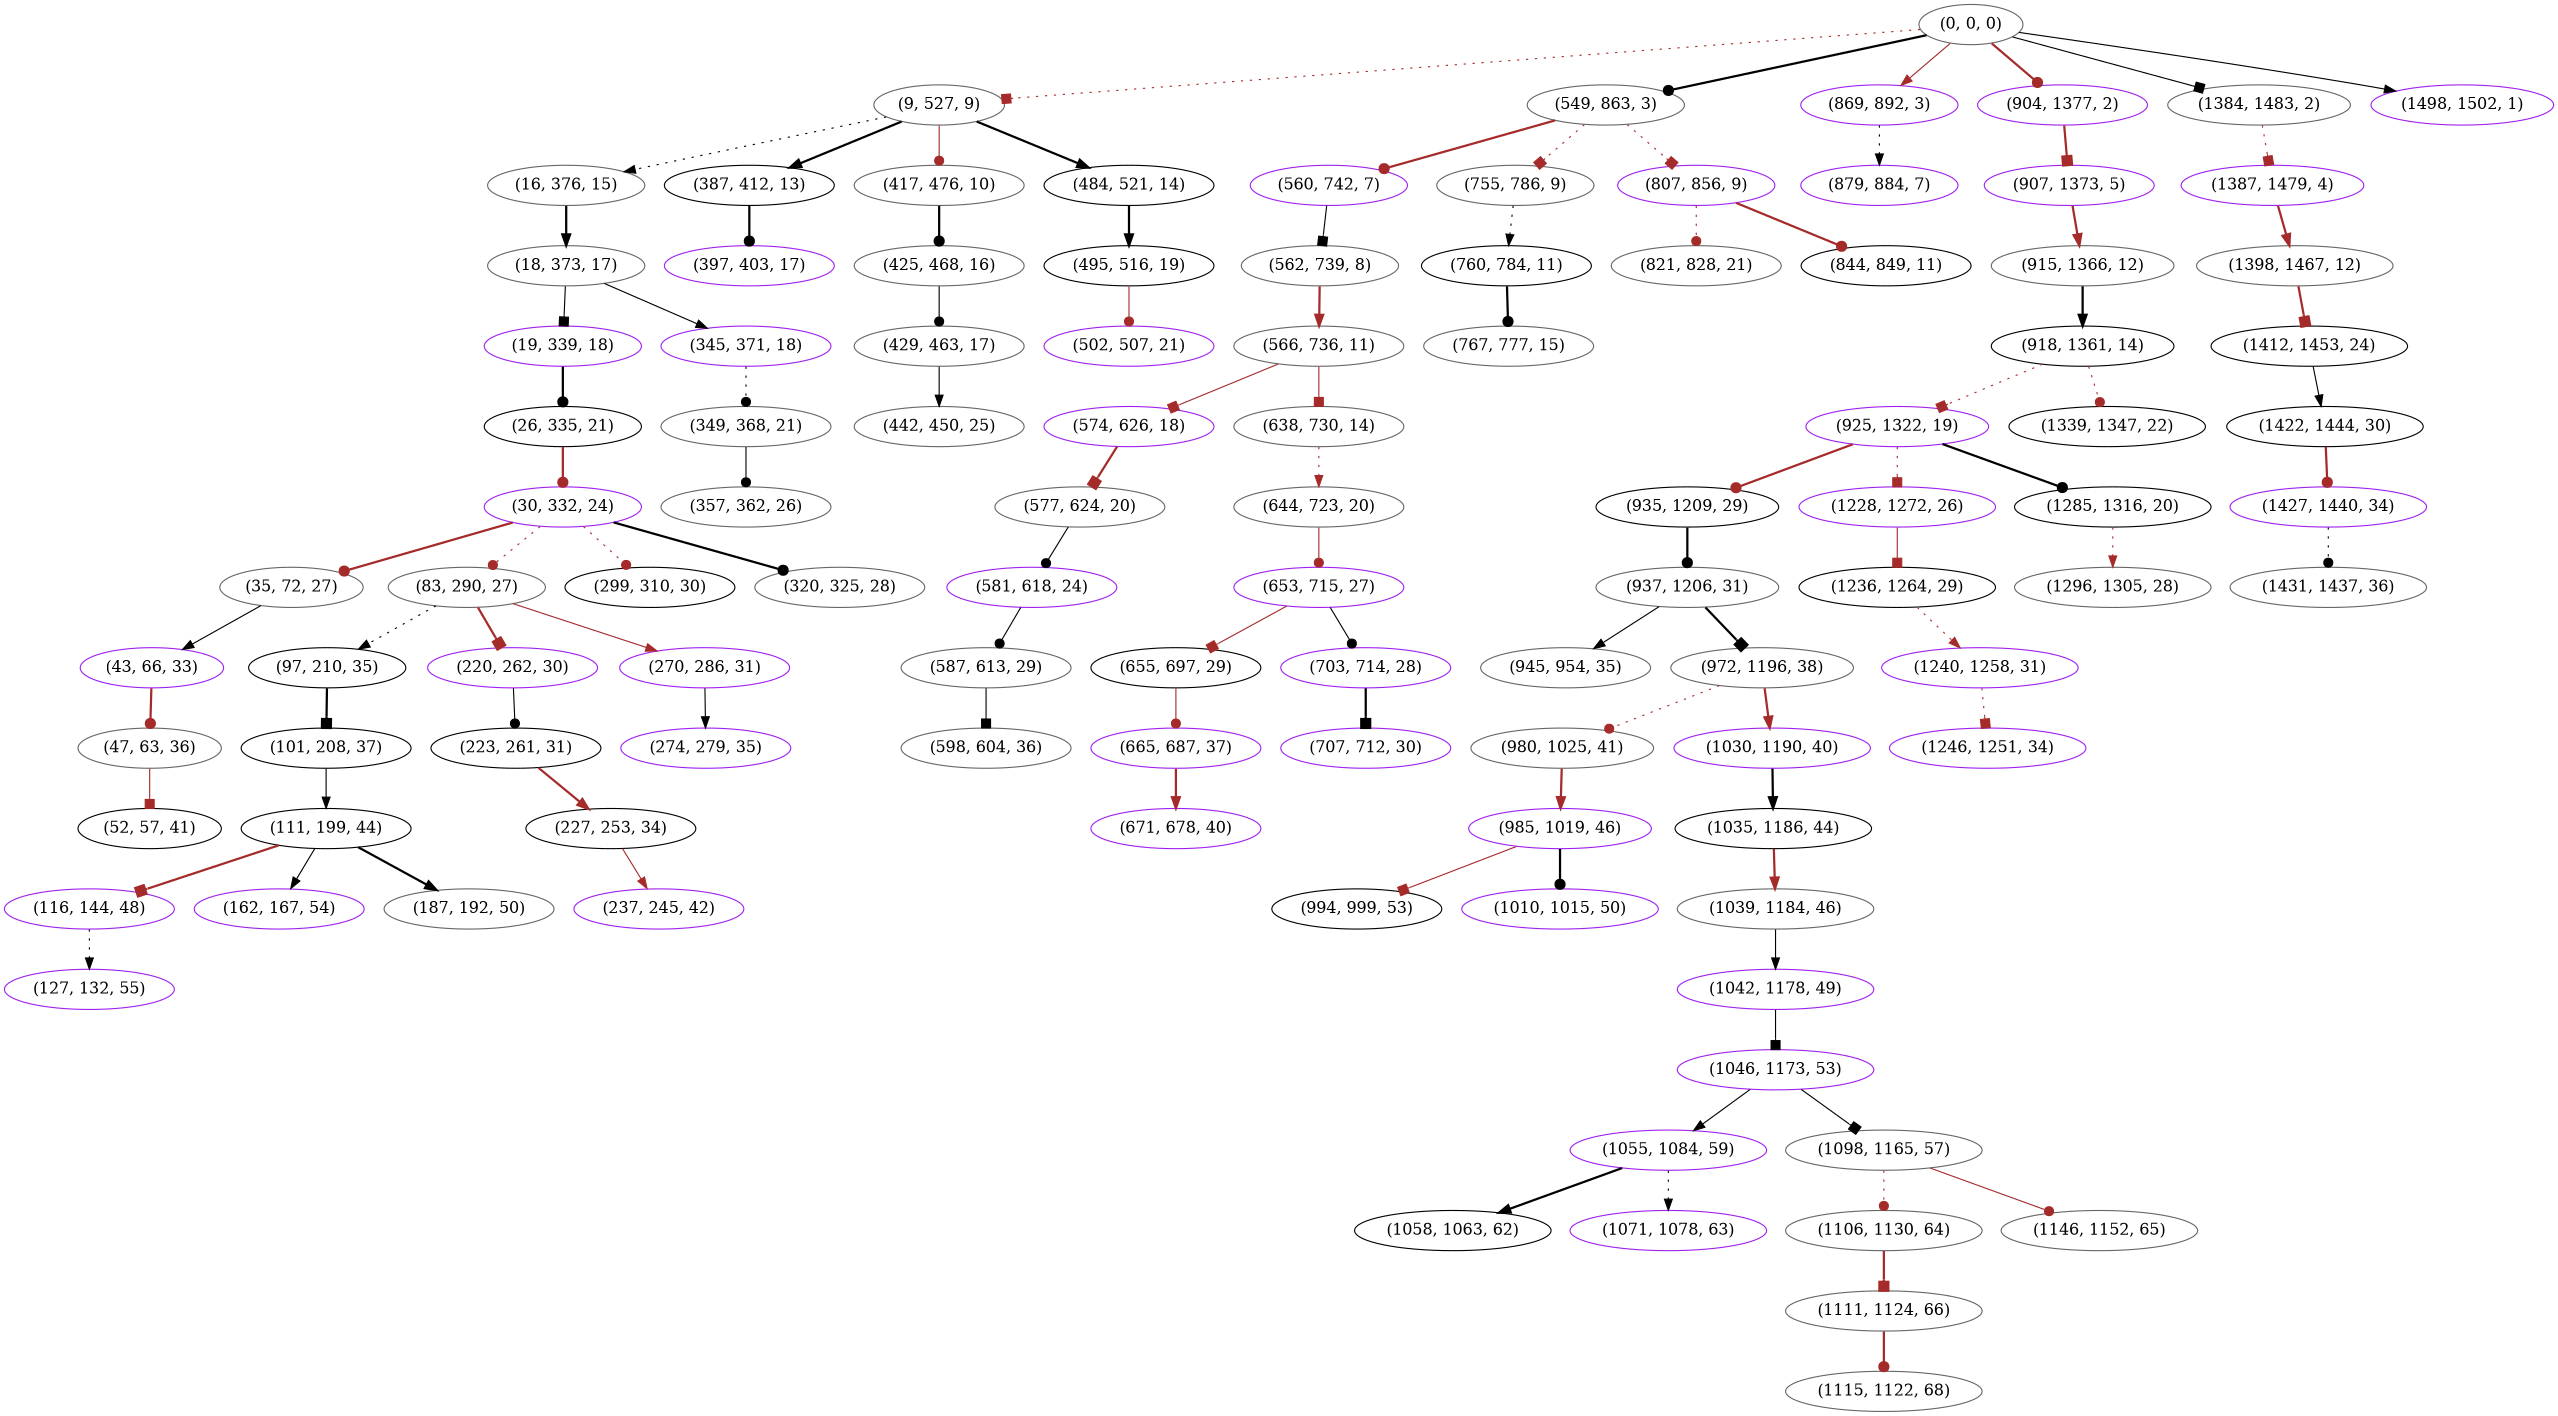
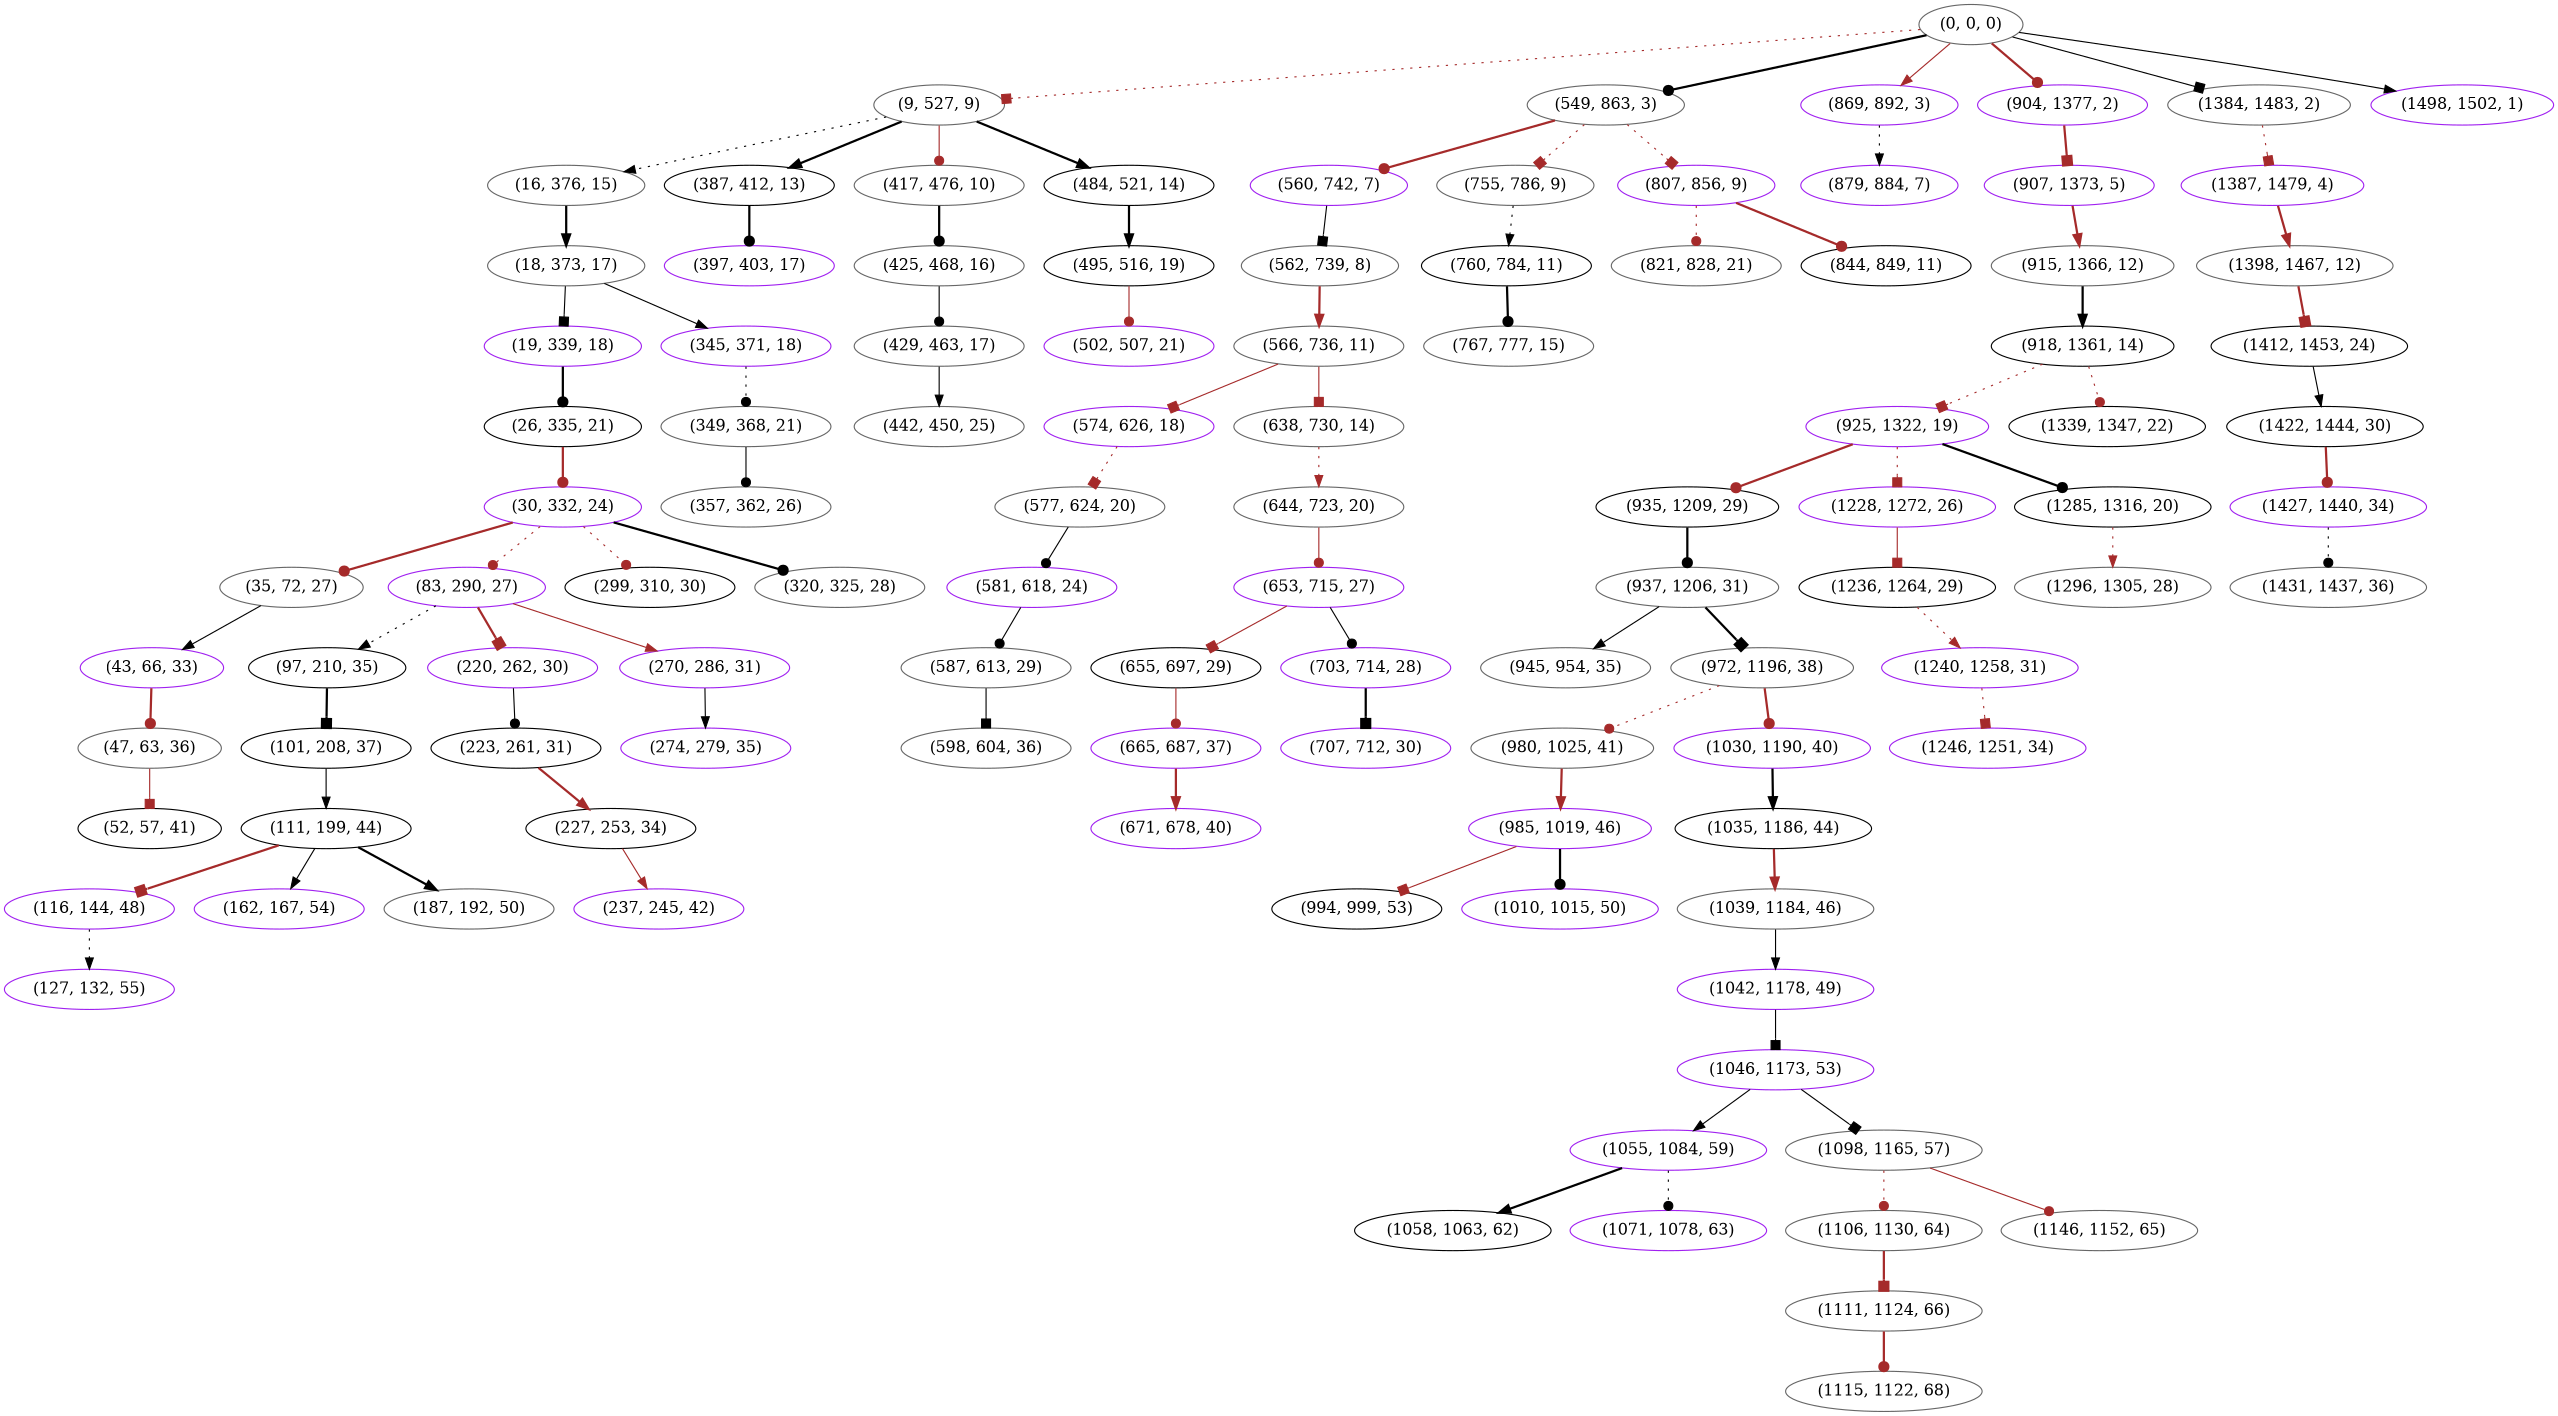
edge "(574, 626, 18)" -> "(577, 624, 20)": style bold -> dotted
node "(83, 290, 27)": color gray40 -> purple
edge "(972, 1196, 38)" -> "(1030, 1190, 40)": arrowhead normal -> dot
edge "(1055, 1084, 59)" -> "(1071, 1078, 63)": arrowhead normal -> dot
